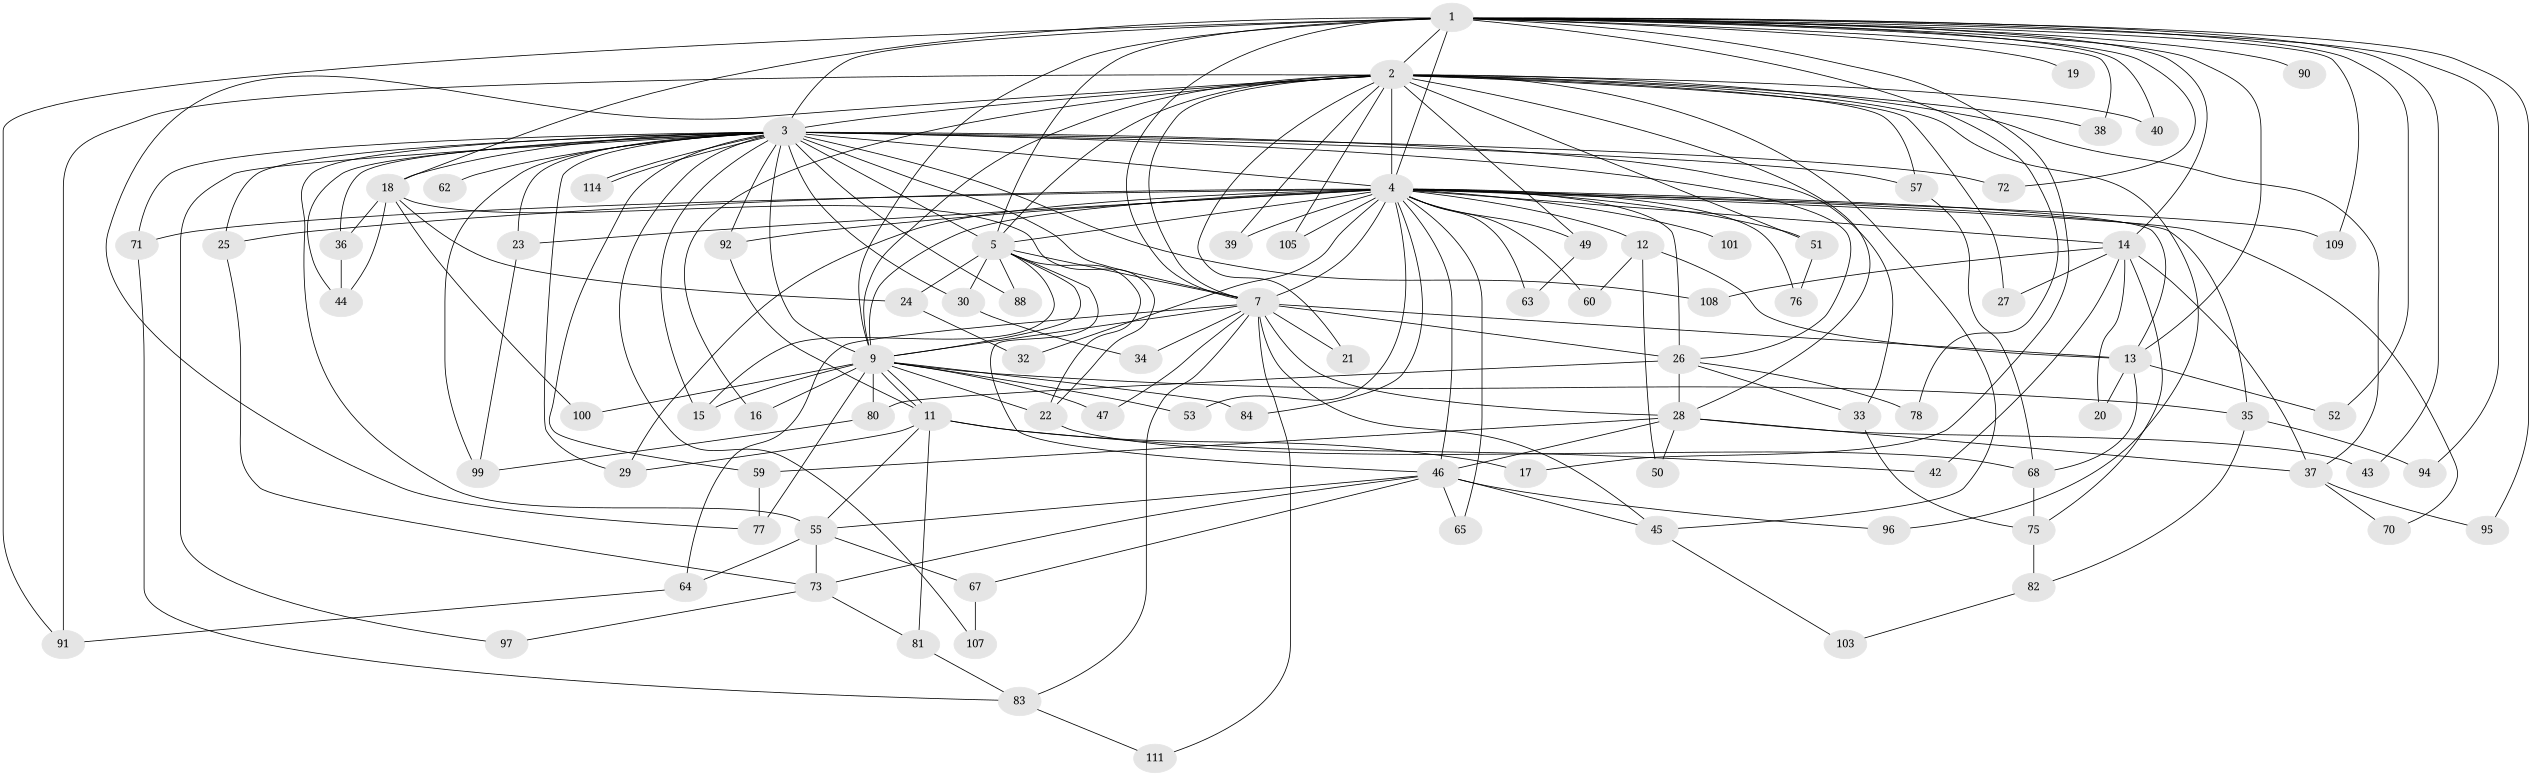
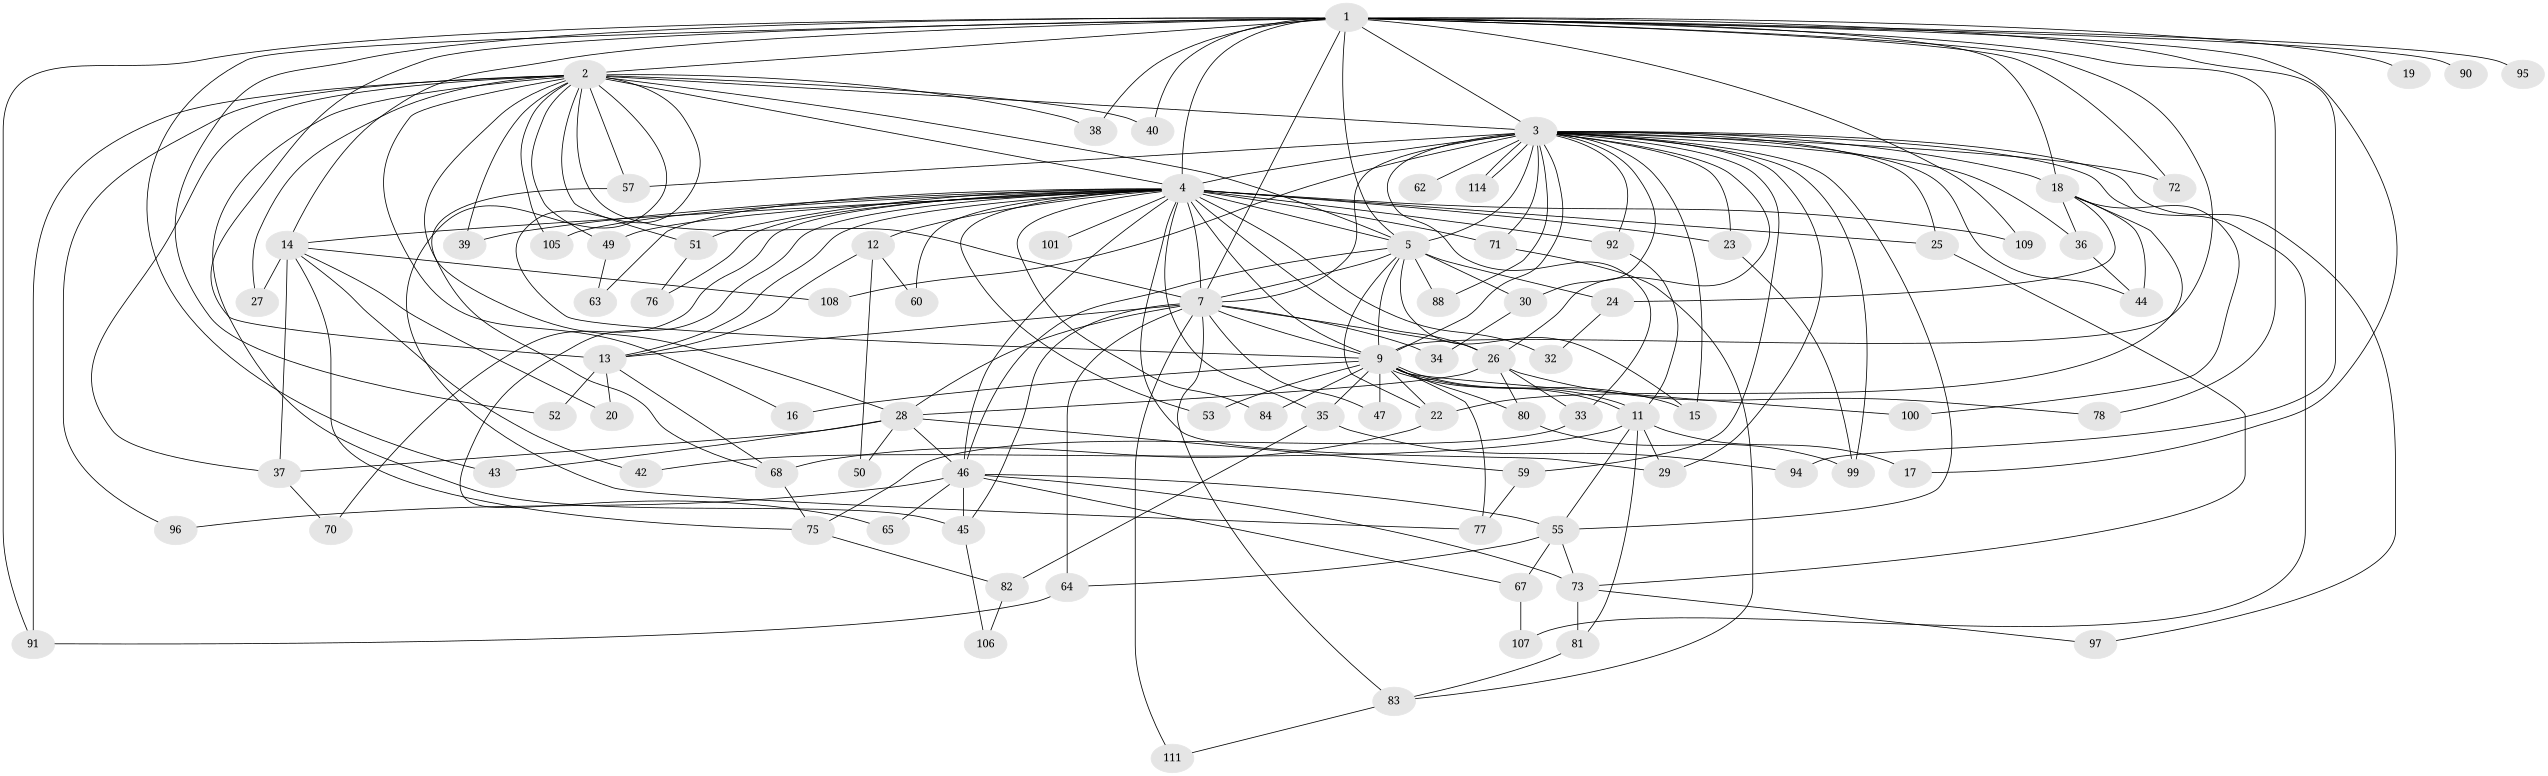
node "21": removed
edge "37" -- "95": removed
node "103": label "103" -> "106"
